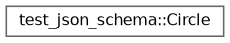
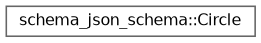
node "test_json_schema::Circle": label "test_json_schema::Circle" -> "schema_json_schema::Circle"
